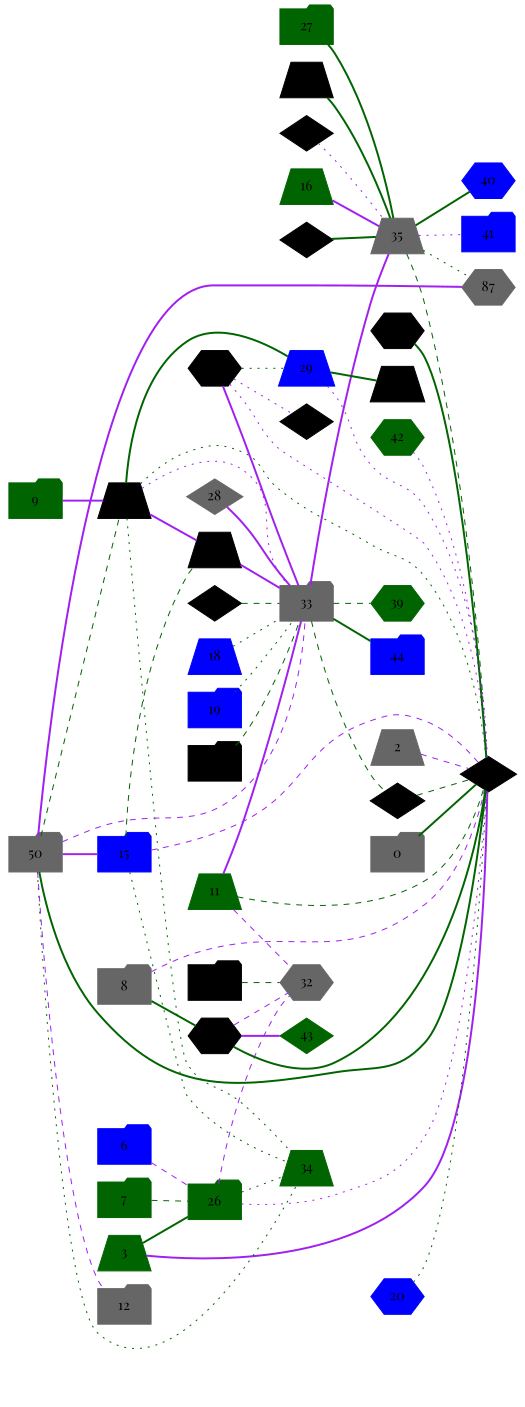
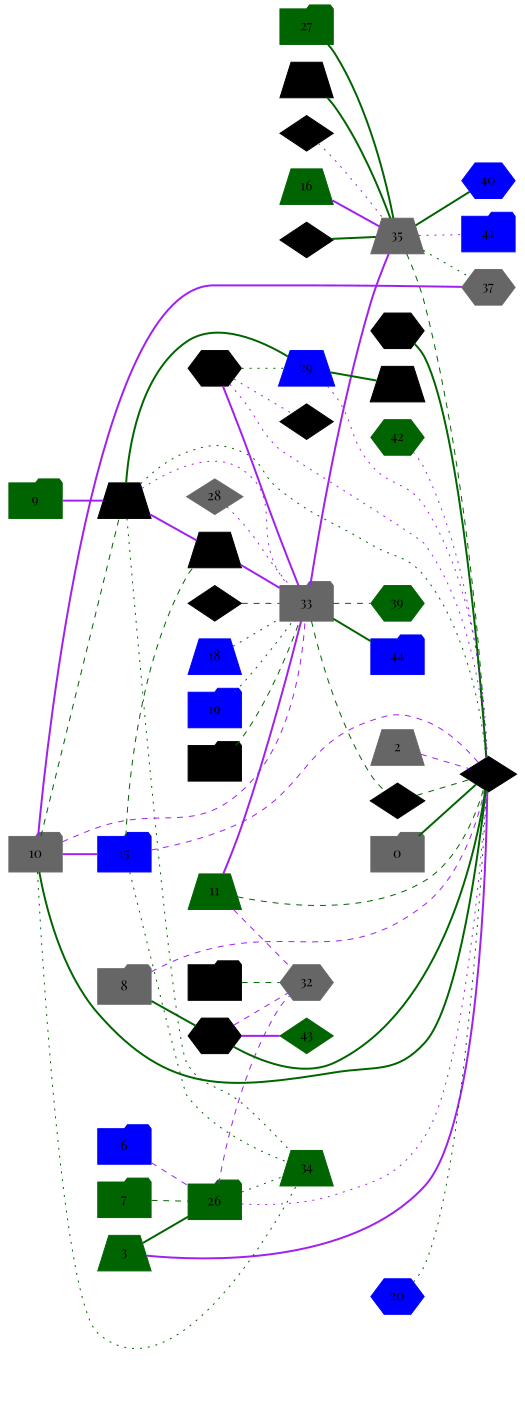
node "87": label "87" -> "37"
edge "28" -- "33": style bold -> dotted
node "50": label "50" -> "10"
node "12": removed
